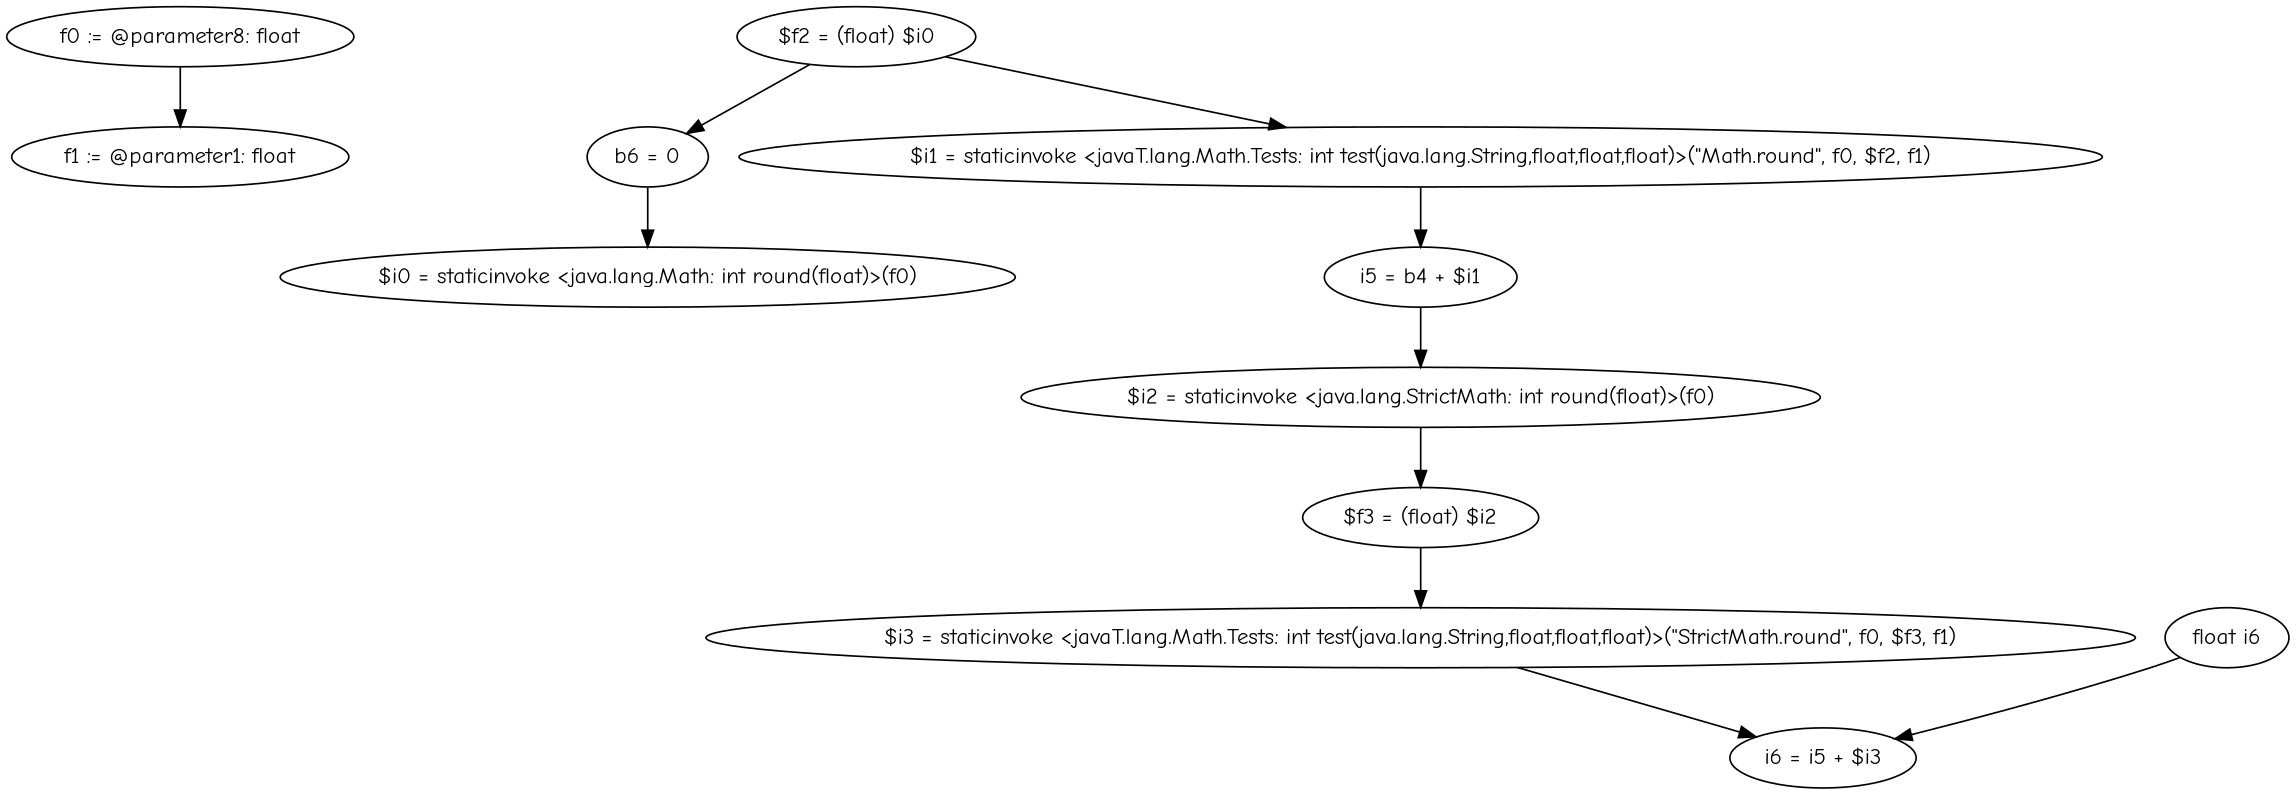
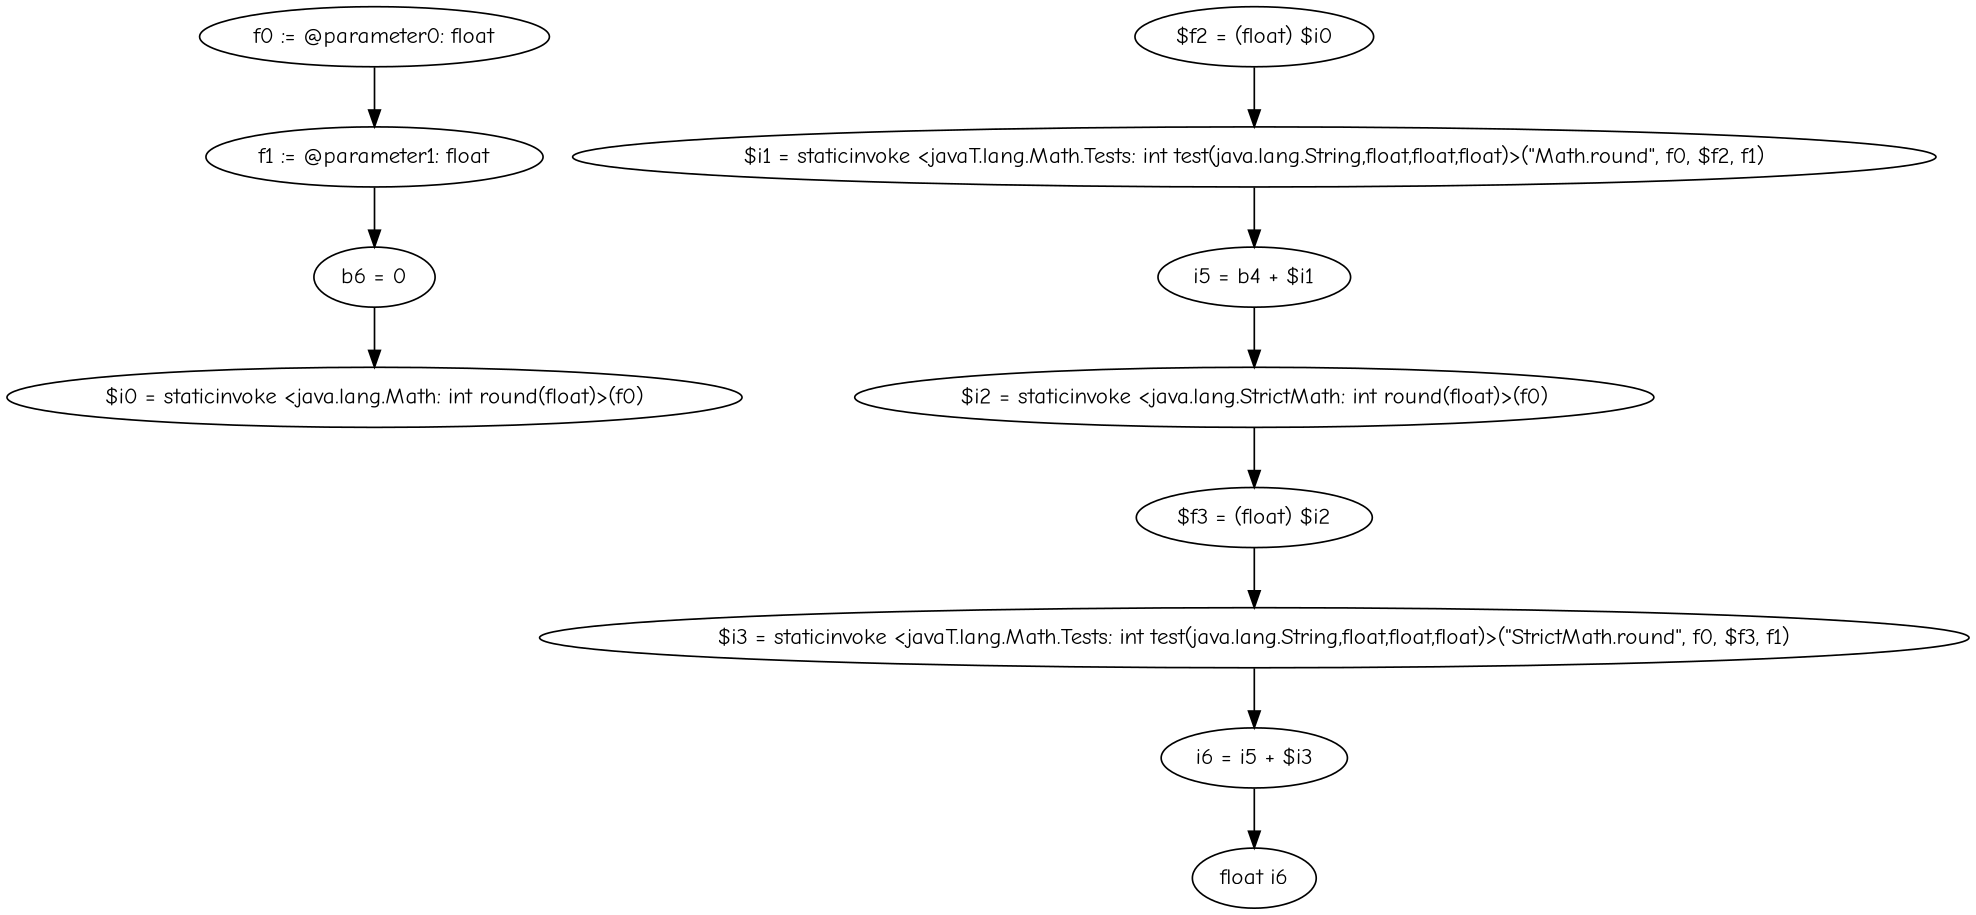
node "f0 := @parameter8: float": label "f0 := @parameter8: float" -> "f0 := @parameter0: float"
edge "$f2 = (float) $i0" -> "b6 = 0": now "f1 := @parameter1: float" -> "b6 = 0"
edge "float i6" -> "i6 = i5 + $i3": reversed
